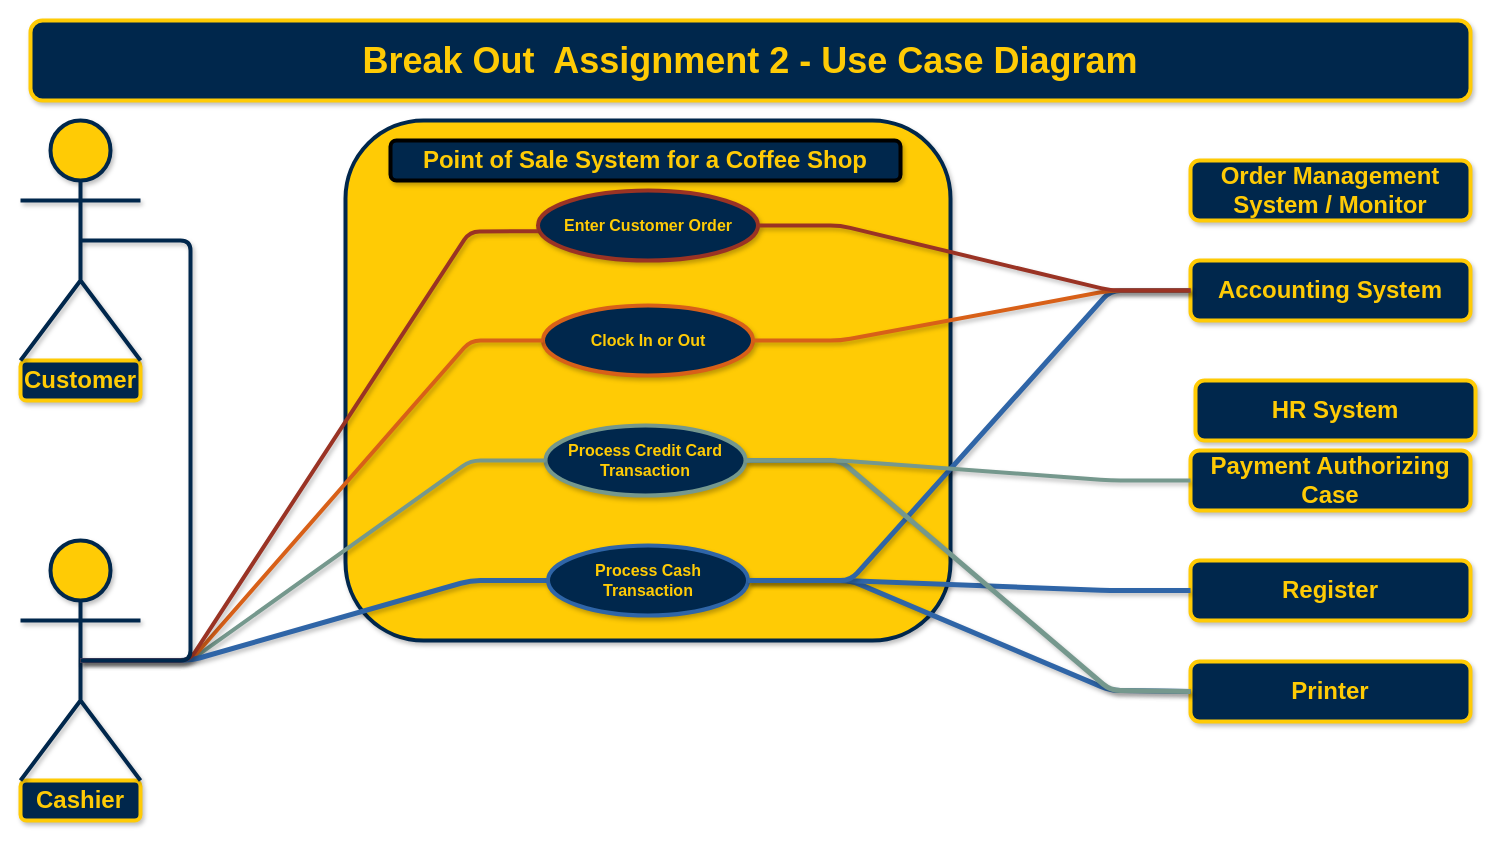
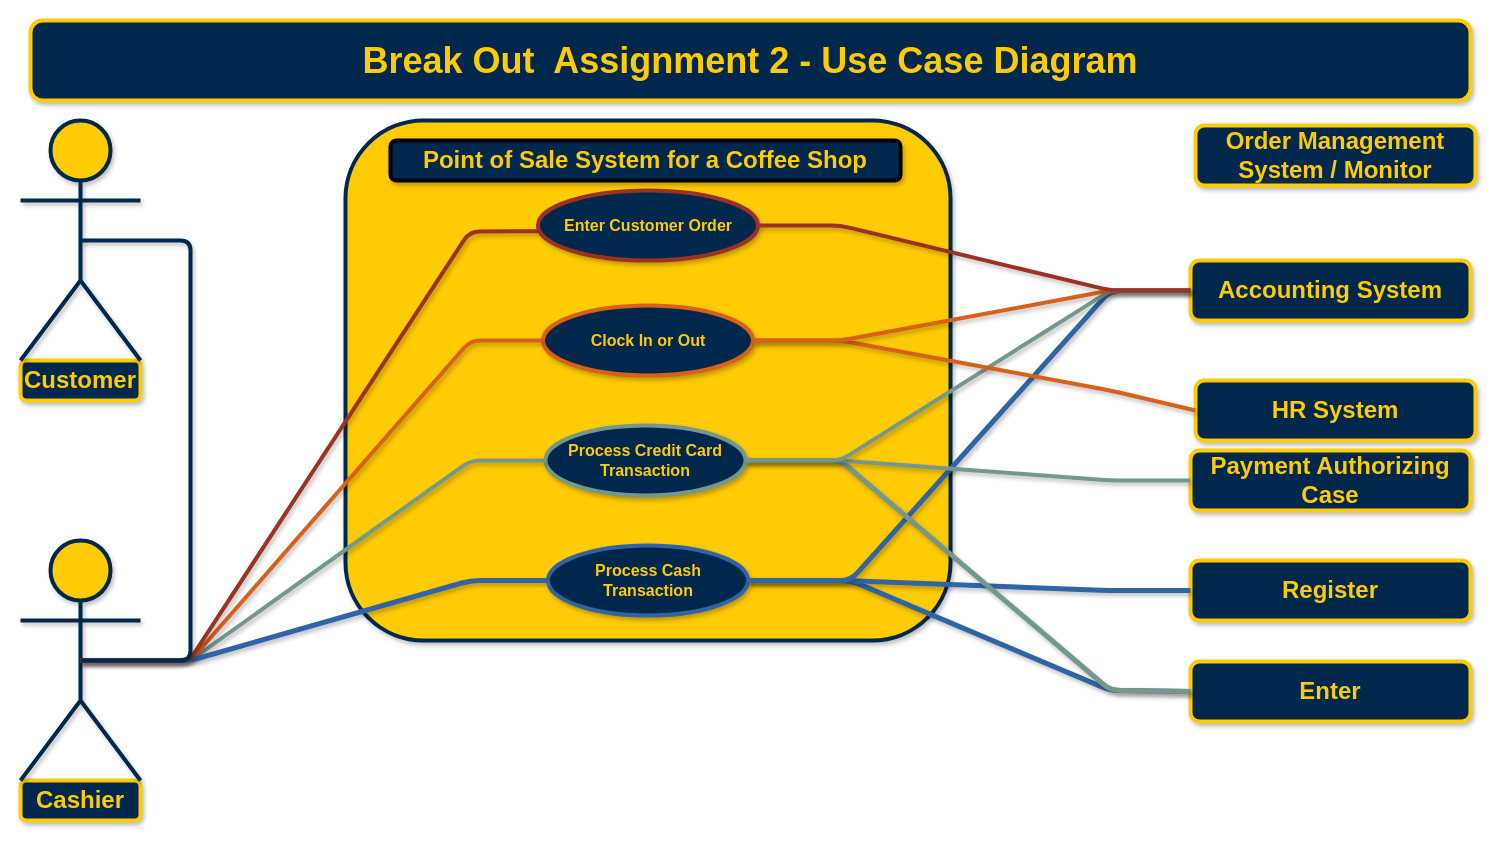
node "Order Management System / Monitor": moved (1331, 191) -> (1336, 156)
edge "Accounting System" -- "Process Credit Card Transaction": added
edge "Clock In or Out" -- "HR System": added
node "Printer": label "Printer" -> "Enter"
